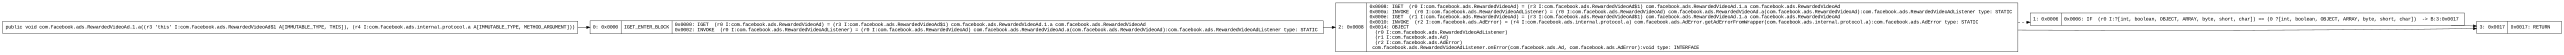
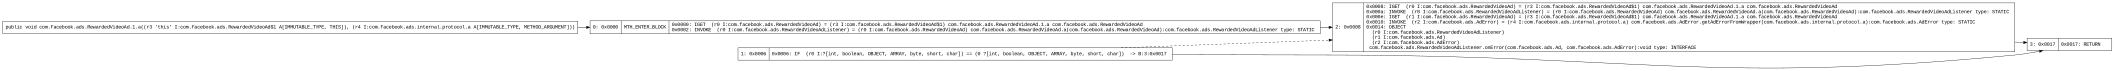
edge "2: 0x0008" -> "1: 0x0006": reversed
node "0: 0x0000": text "IGET_ENTER_BLOCK" -> "MTH_ENTER_BLOCK"
